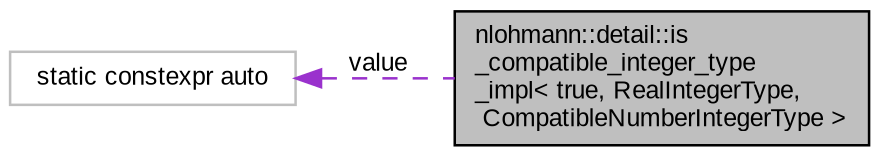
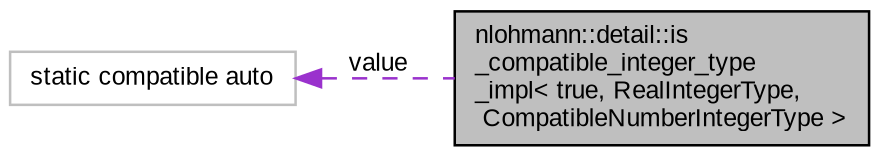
node "static constexpr auto": label "static constexpr auto" -> "static compatible auto"
